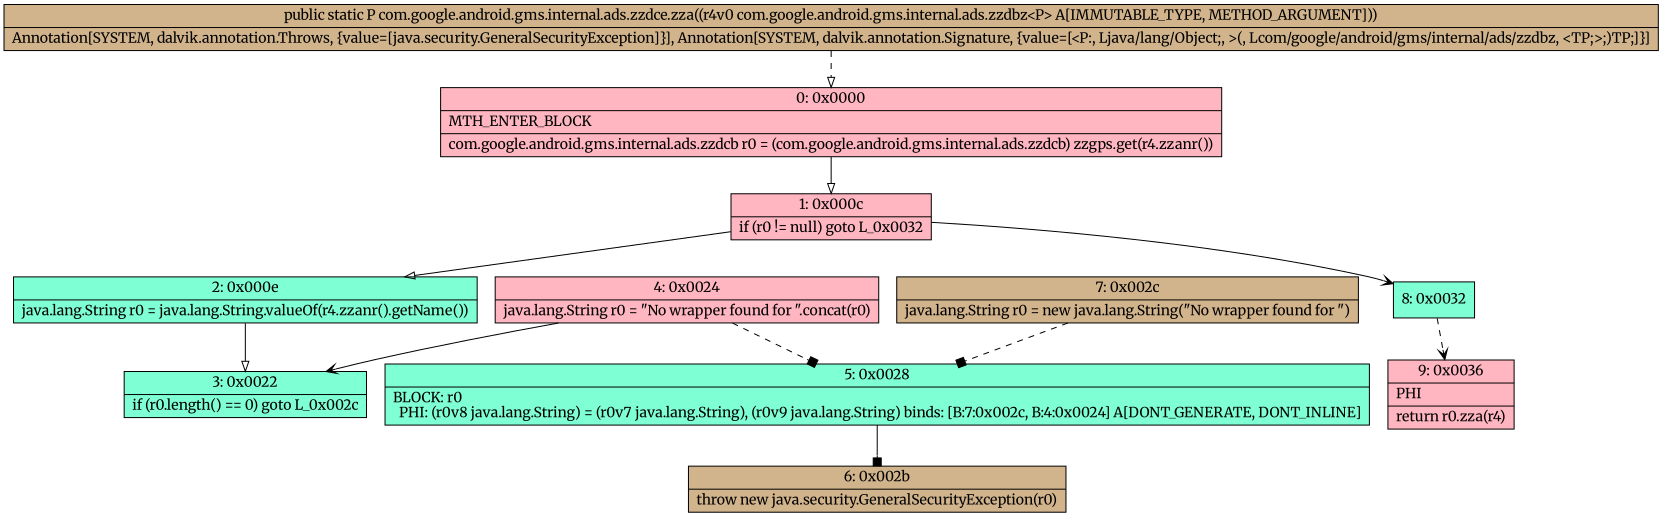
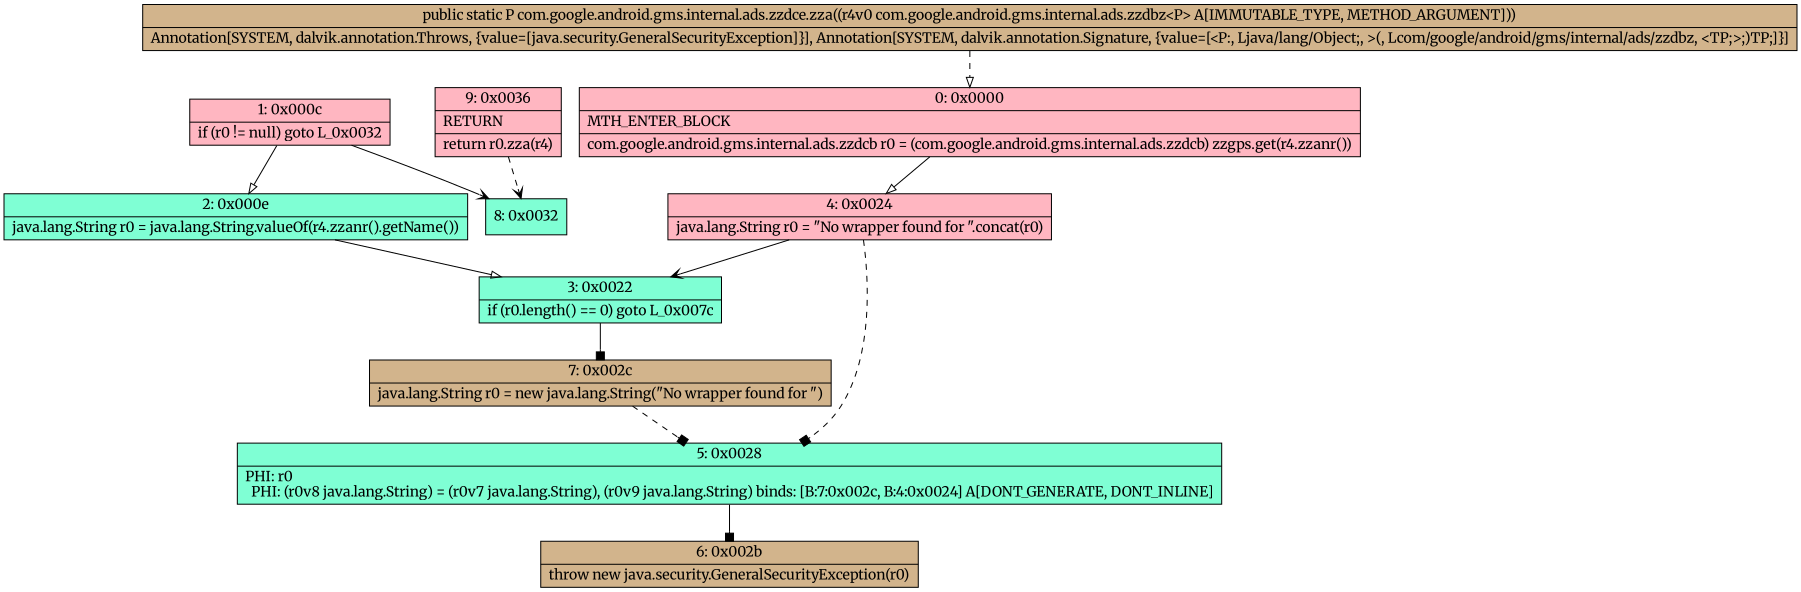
edge "0: 0x0000" -> "1: 0x000c": now "0: 0x0000" -> "4: 0x0024"
edge "8: 0x0032" -> "9: 0x0036": reversed
edge "3: 0x0022" -> "7: 0x002c": added
node "9: 0x0036": text "PHI" -> "RETURN"
node "5: 0x0028": text "BLOCK: r0" -> "PHI: r0"
node "3: 0x0022": text "if (r0.length() == 0) goto L_0x002c" -> "if (r0.length() == 0) goto L_0x007c"
